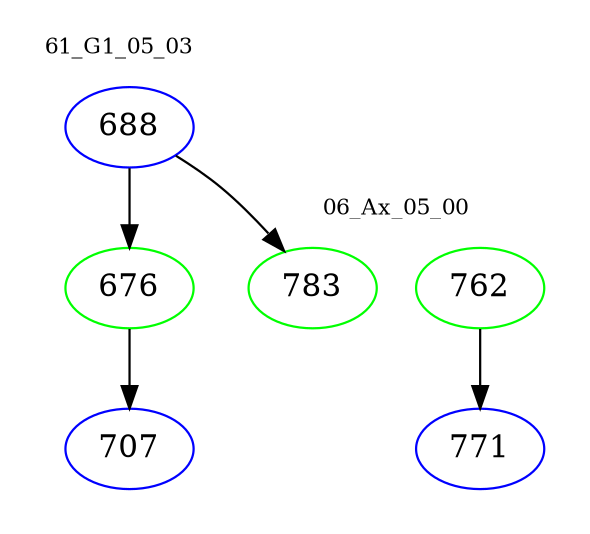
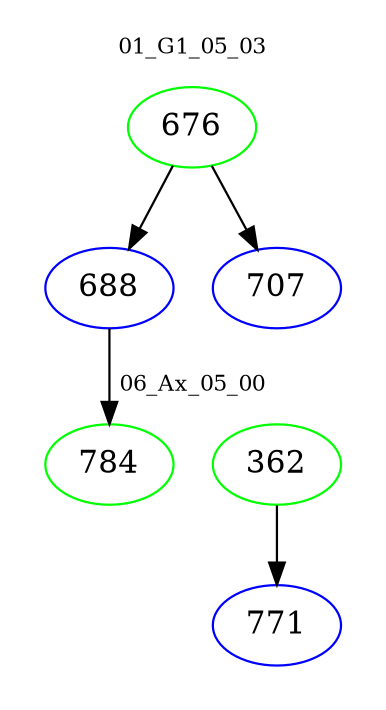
cluster "61_G1_05_03": label "61_G1_05_03" -> "01_G1_05_03"
edge "688" -> "676": reversed
node "783": label "783" -> "784"
node "762": label "762" -> "362"
